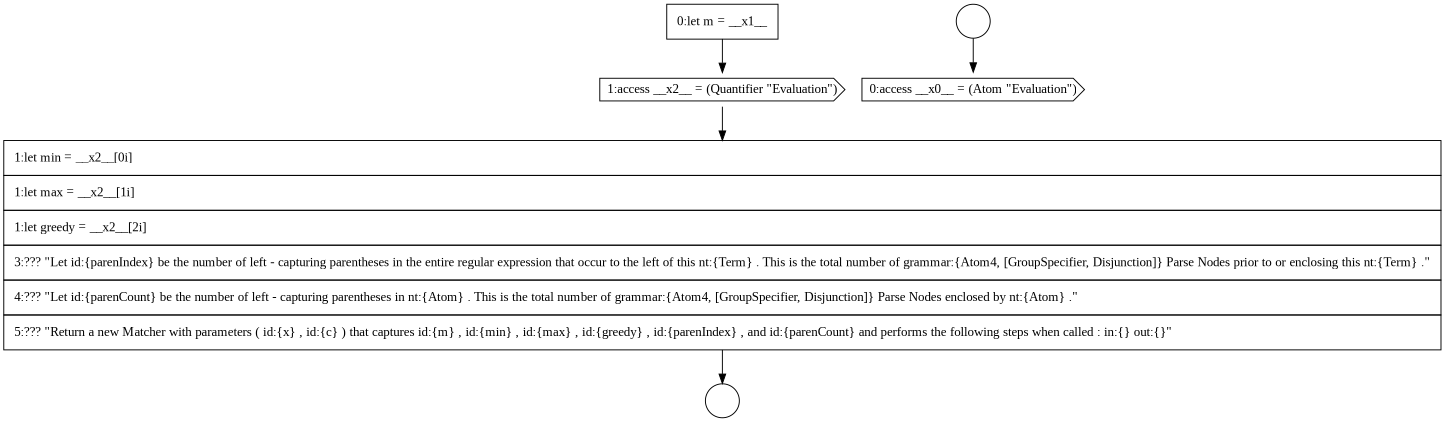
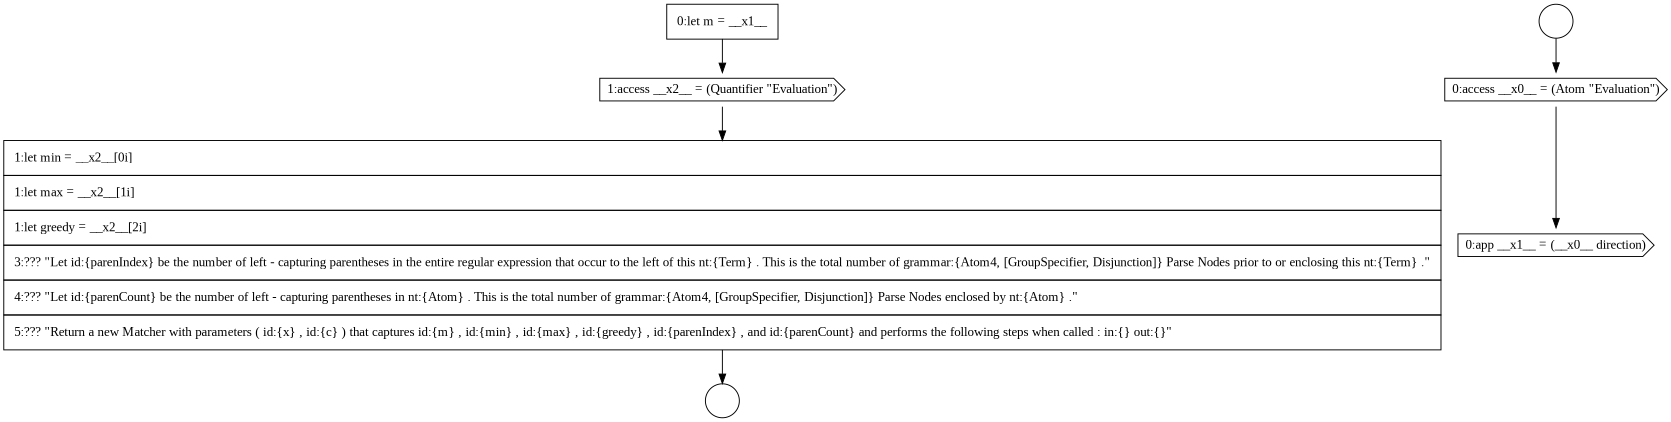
node "0:app __x1__ = (__x0__ direction)": added
